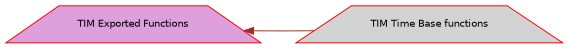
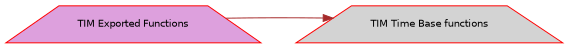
edge "TIM Time Base functions" -> "TIM Exported Functions": reversed
